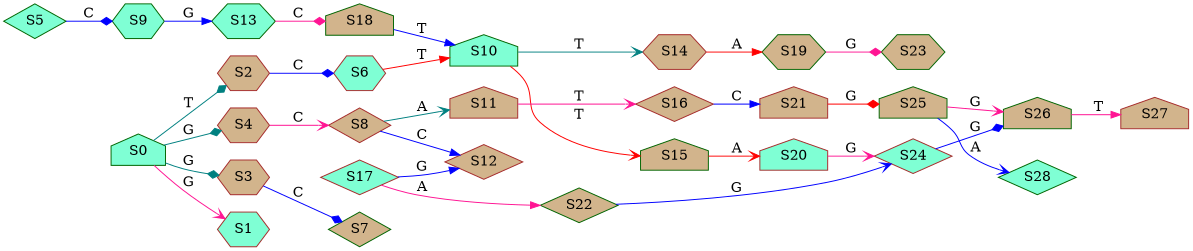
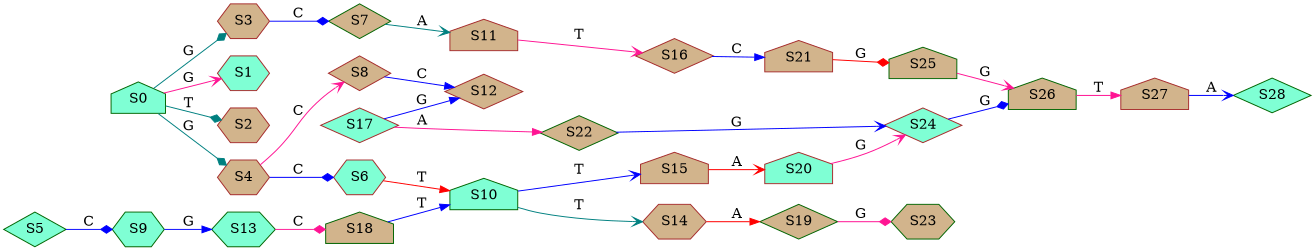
node "S19": shape hexagon -> diamond
edge "S2" -> "S6": now "S4" -> "S6"
edge "S8" -> "S11": now "S7" -> "S11"
edge "S10" -> "S15": color red -> blue
edge "S25" -> "S28": now "S27" -> "S28"
node "S15": color darkgreen -> brown
